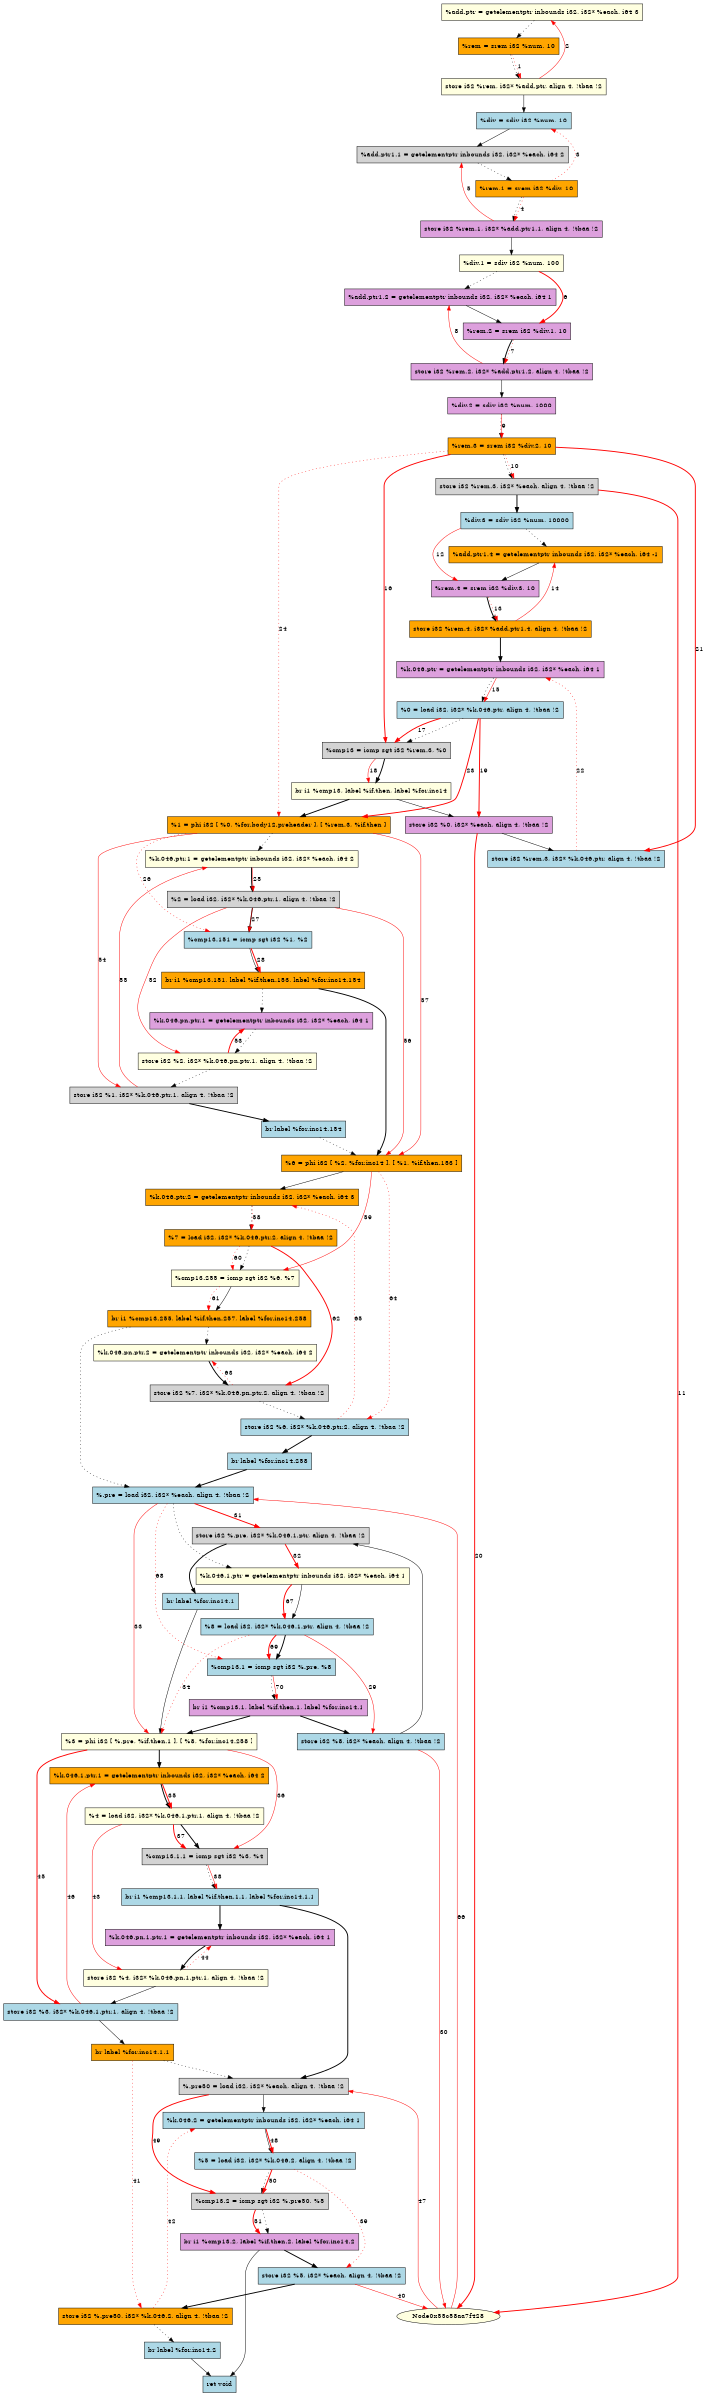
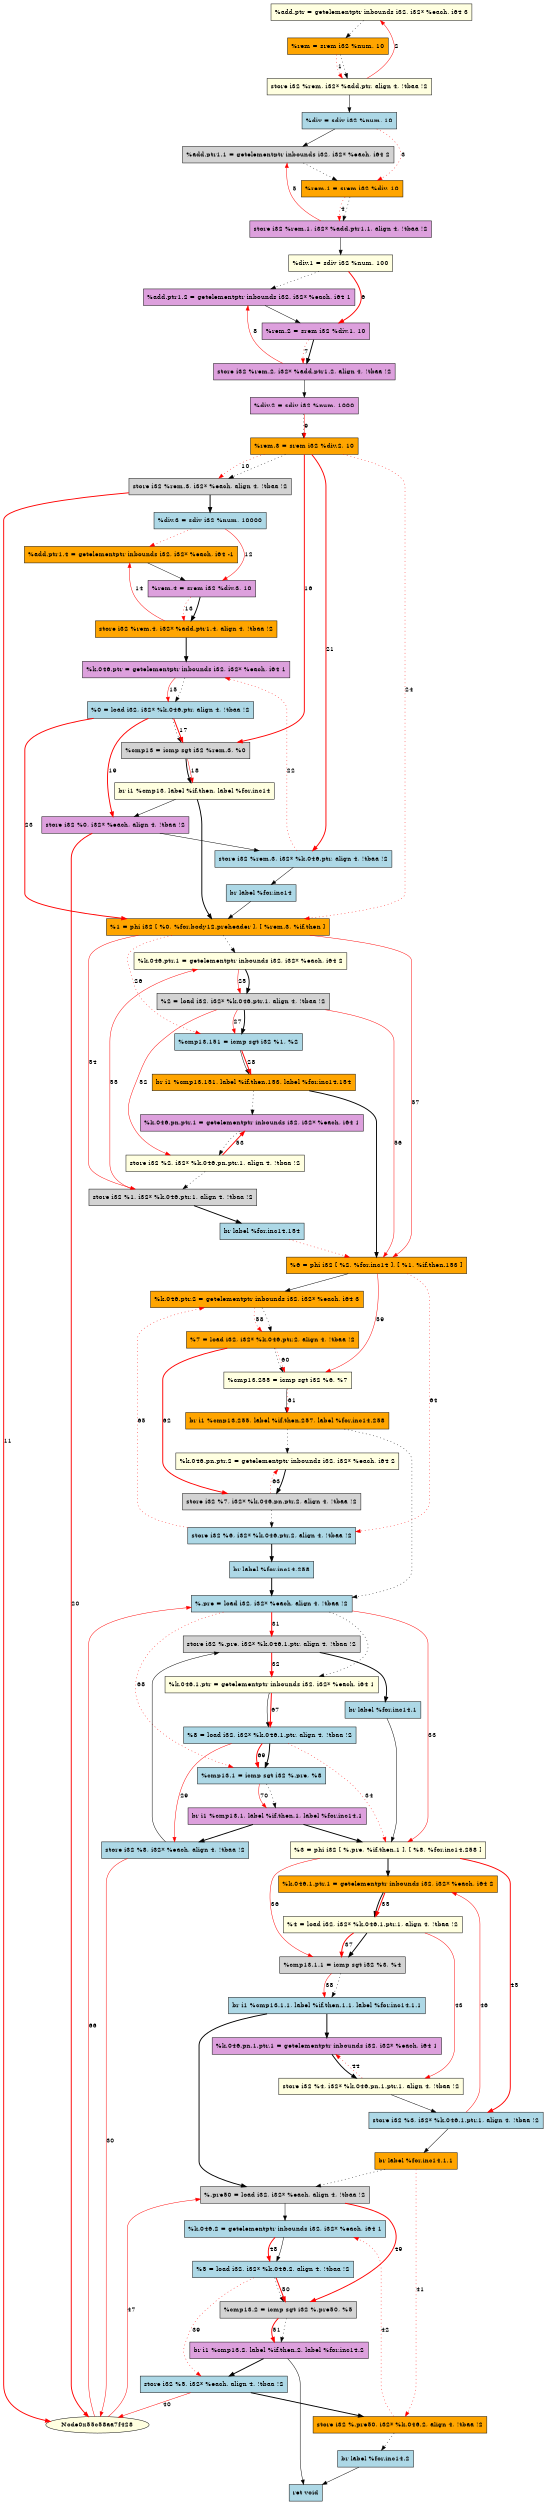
edge "%rem.1 = srem i32 %div, 10" -> "%div = sdiv i32 %num, 10": reversed
edge "%div.3 = sdiv i32 %num, 10000" -> "%add.ptr1.4 = getelementptr inbounds i32, i32* %each, i64 -1": color black -> red
node "br label %for.inc14": added
edge "br label %for.inc14.154" -> "%6 = phi i32 [ %2, %for.inc14 ], [ %1, %if.then.153 ]": color black -> red
